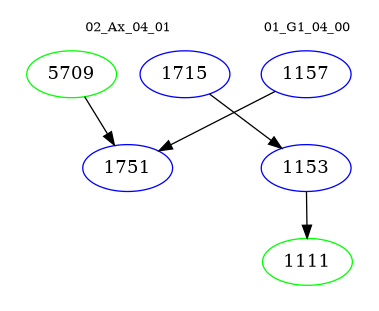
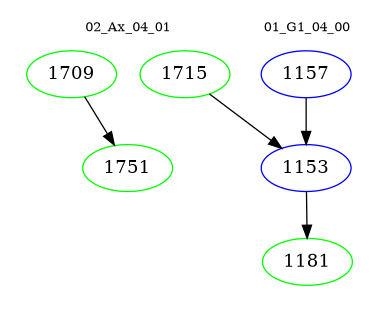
node "5709": label "5709" -> "1709"
node "1715": color blue -> green
edge "1157" -> "1751": now "1157" -> "1153"
node "1751": color blue -> green
node "1111": label "1111" -> "1181"
